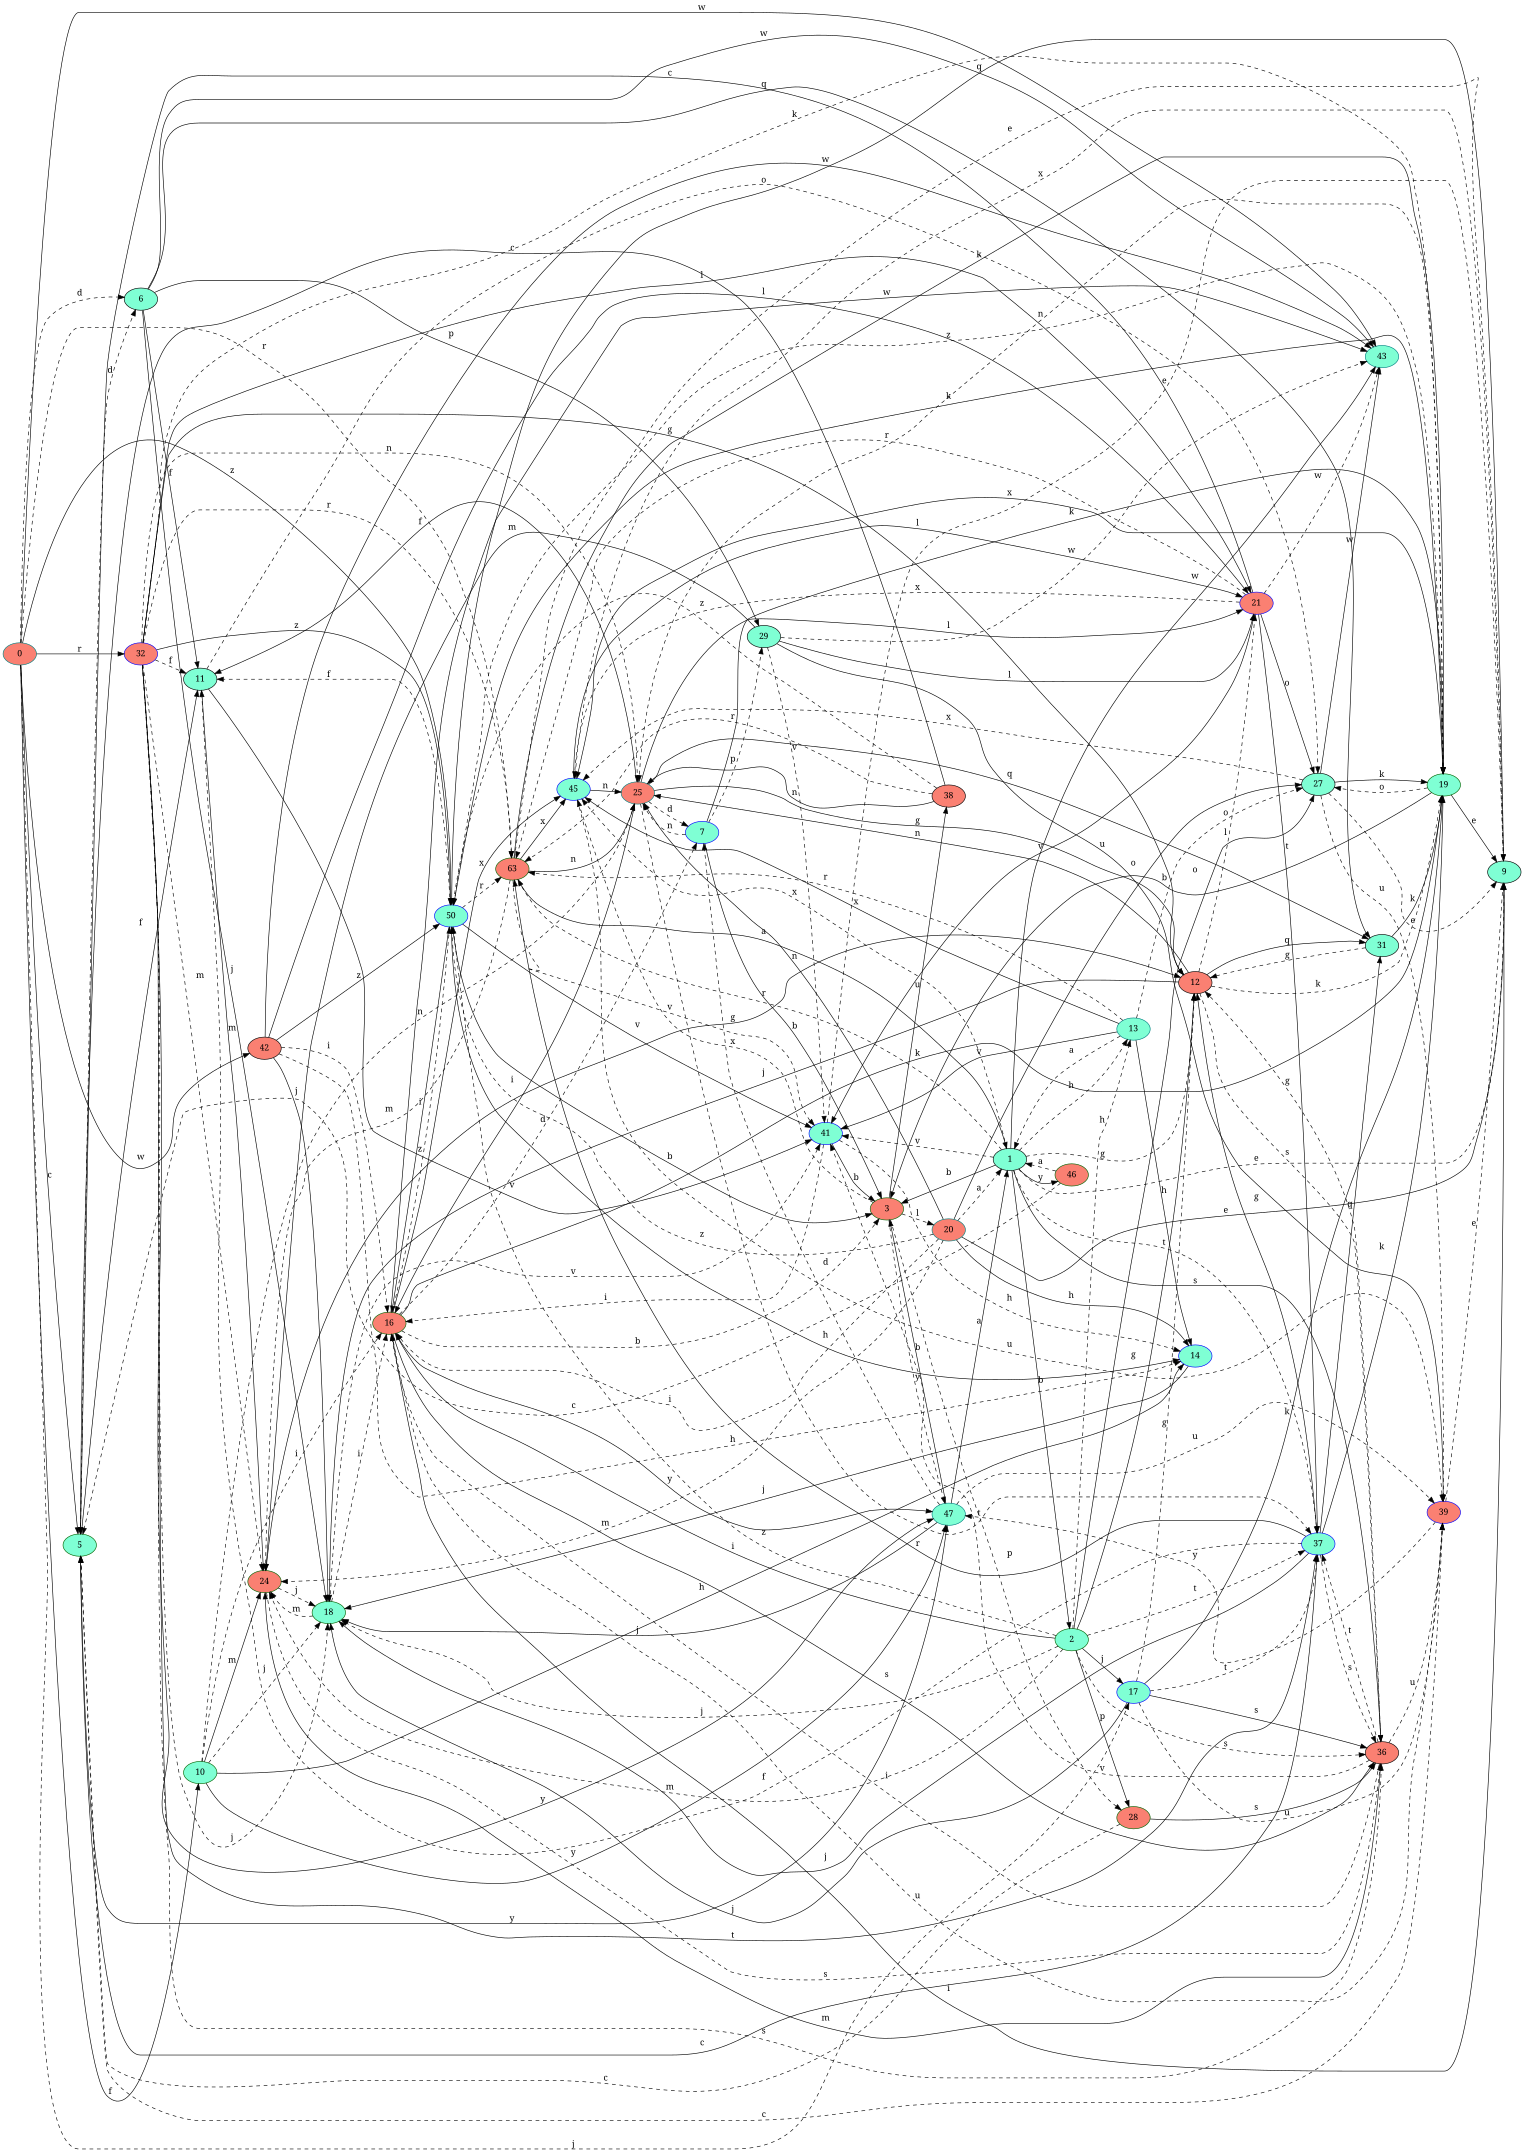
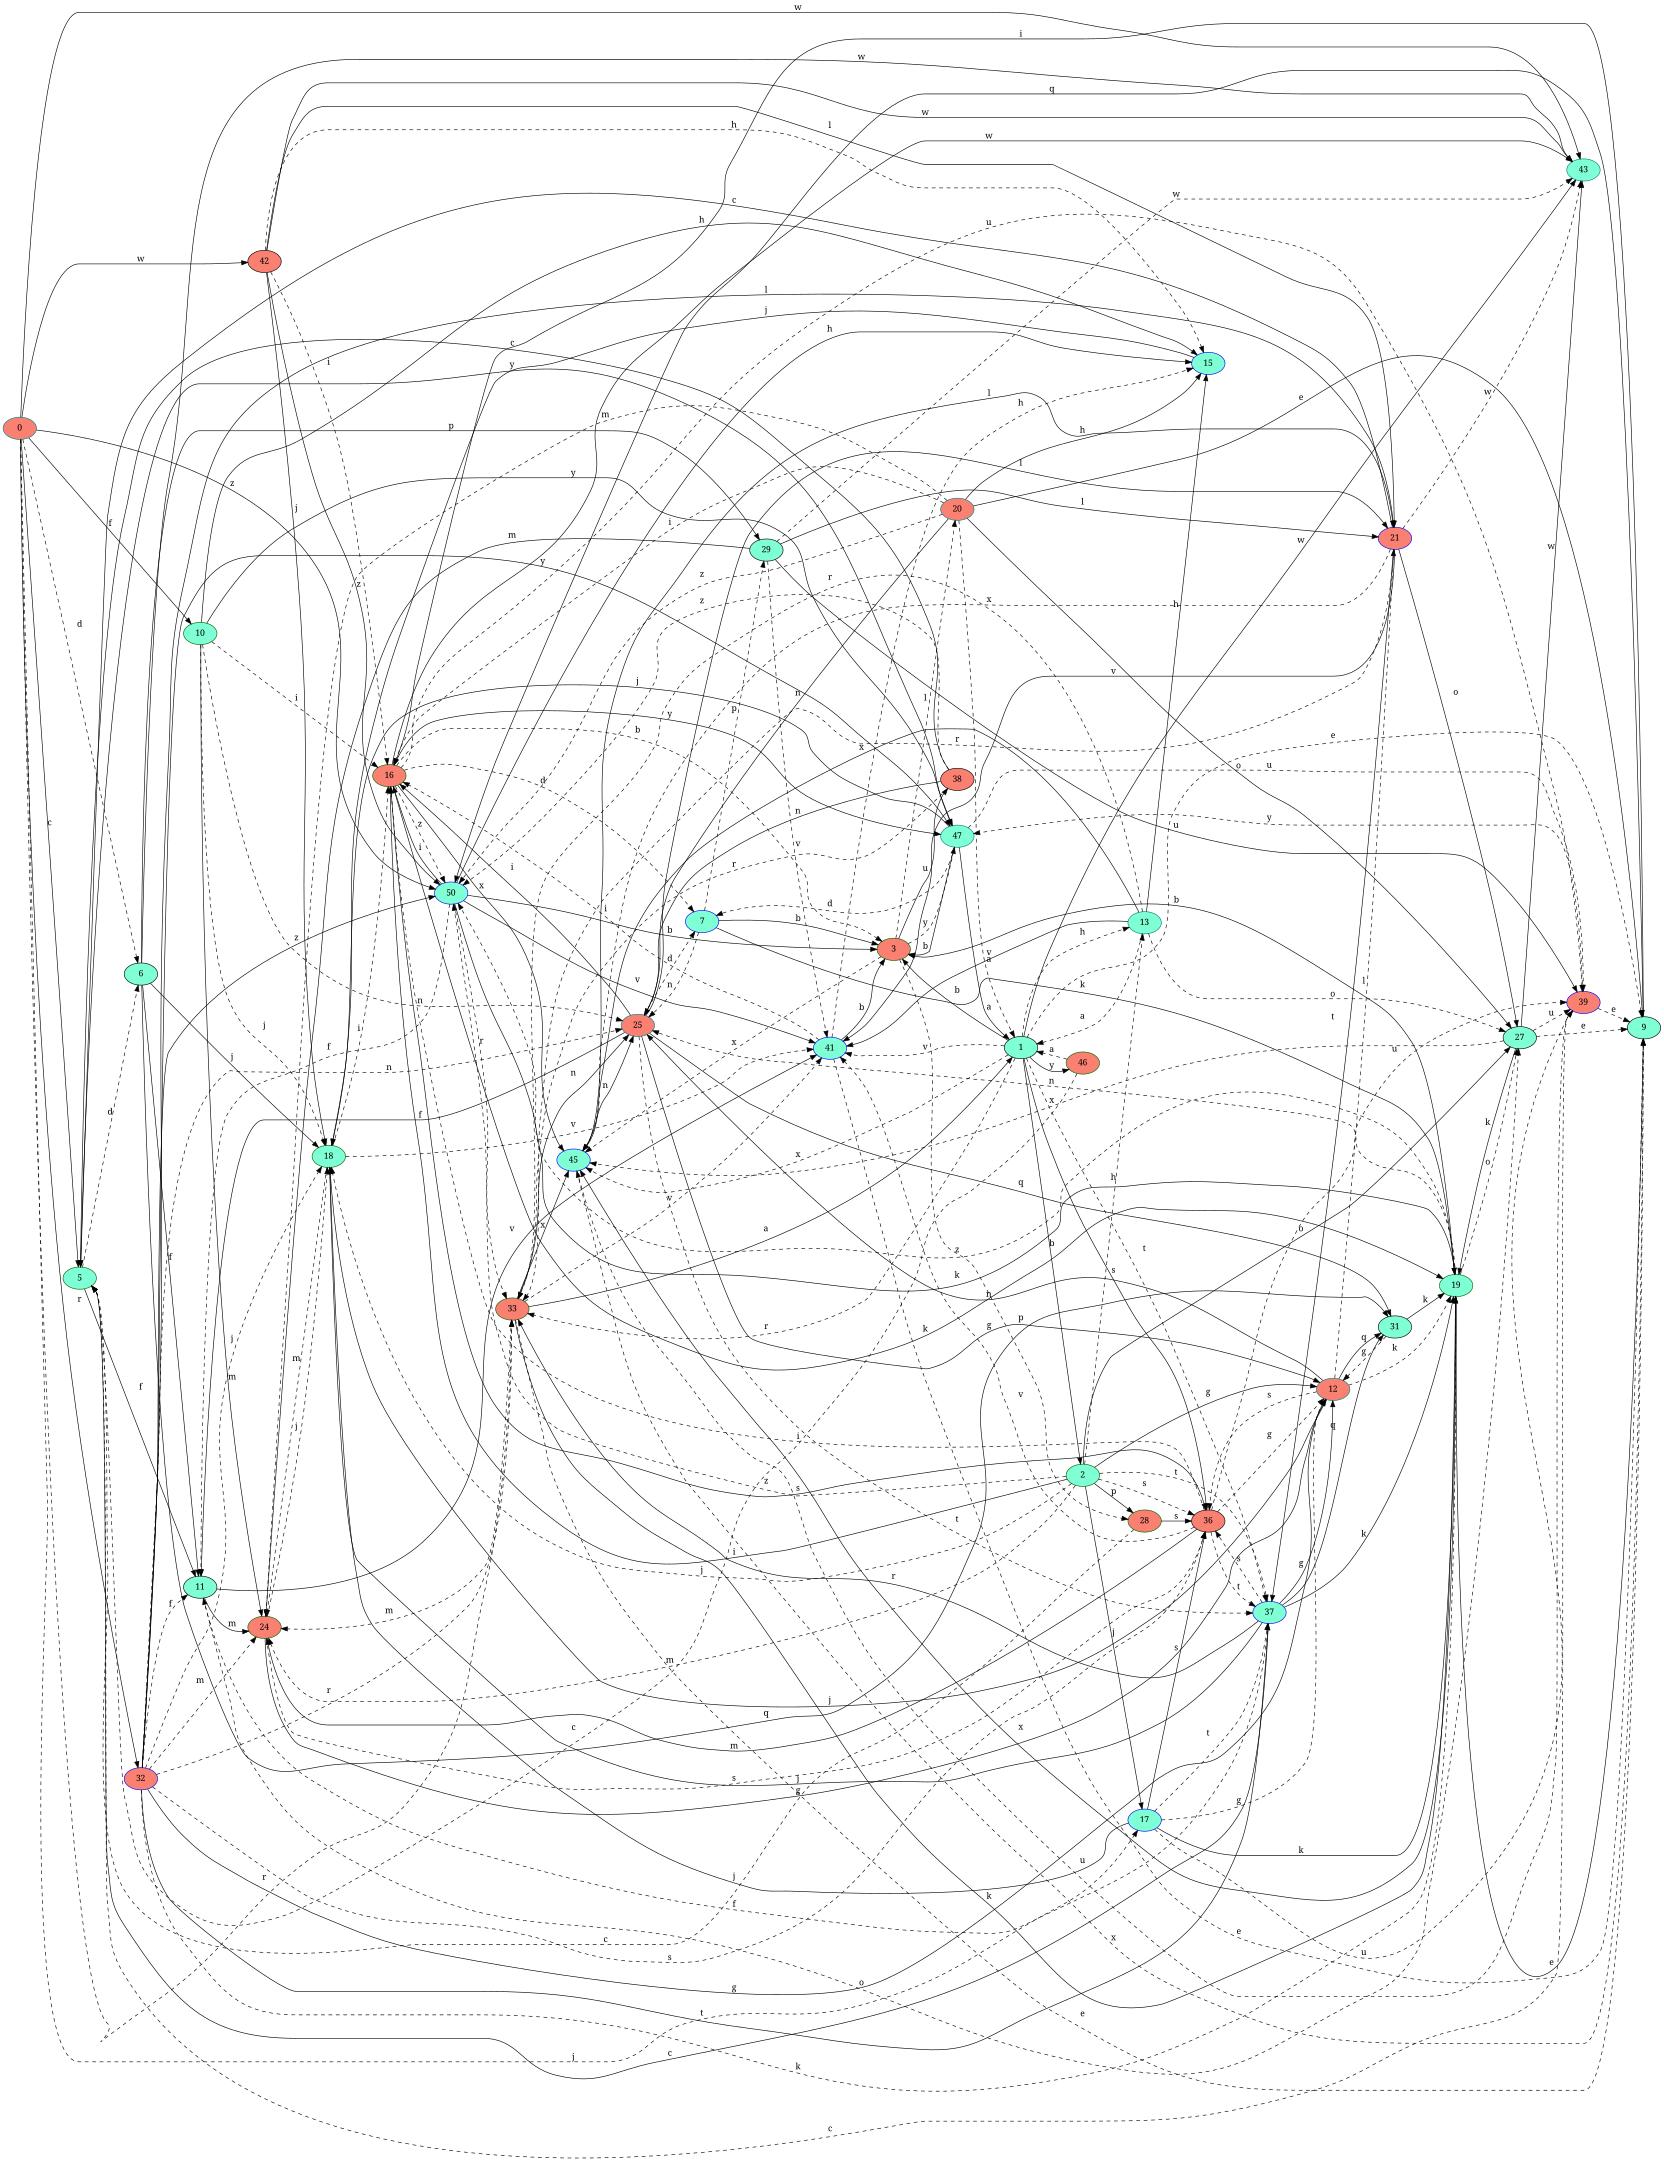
node "63": label "63" -> "33"
node "12": color black -> teal
edge "1" -> "12": removed, label "g"
node "14": label "14" -> "15"
